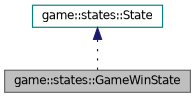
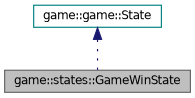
node "game::states::State": label "game::states::State" -> "game::game::State"
